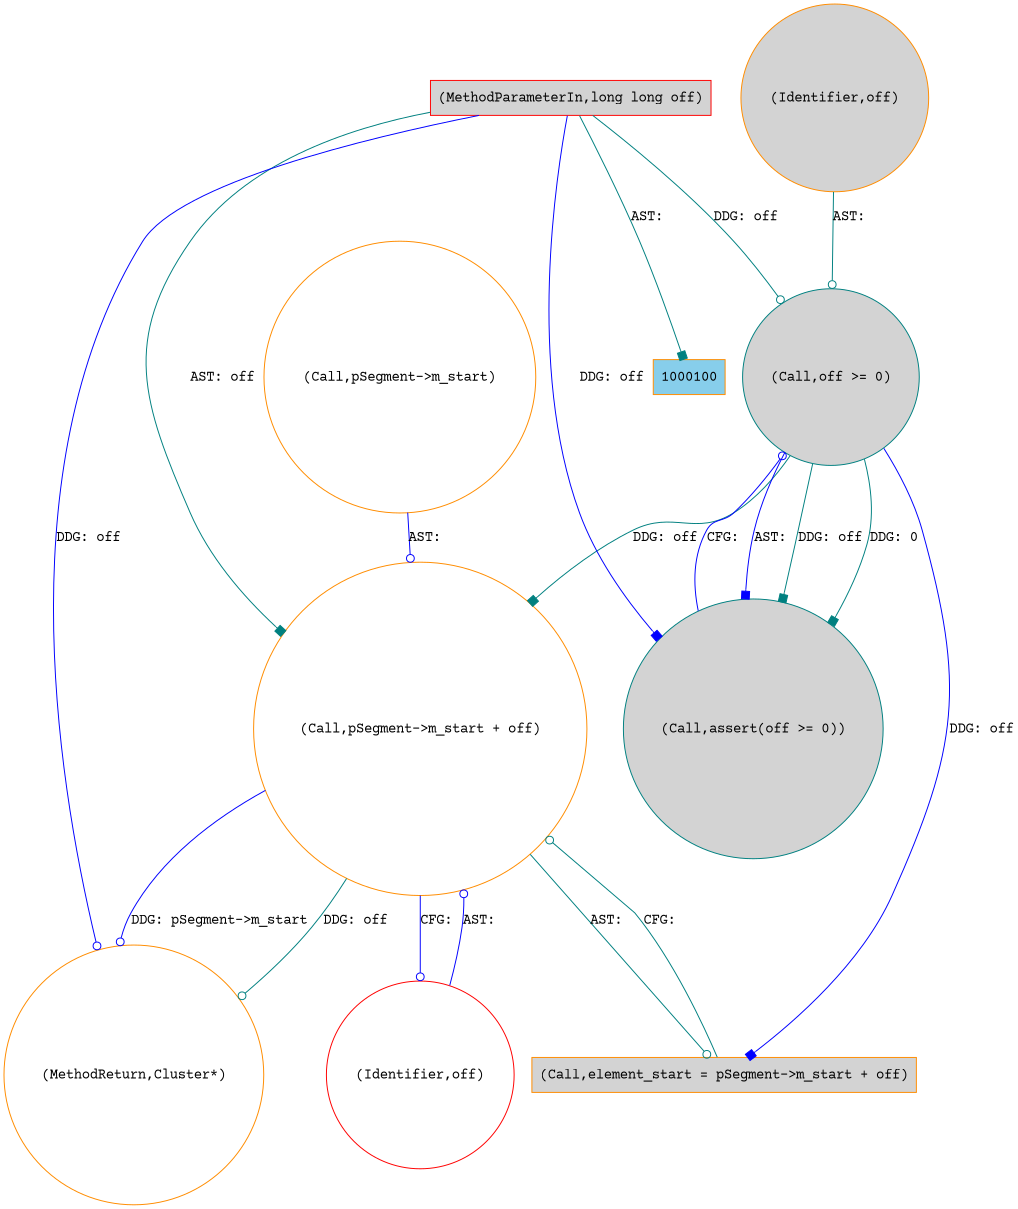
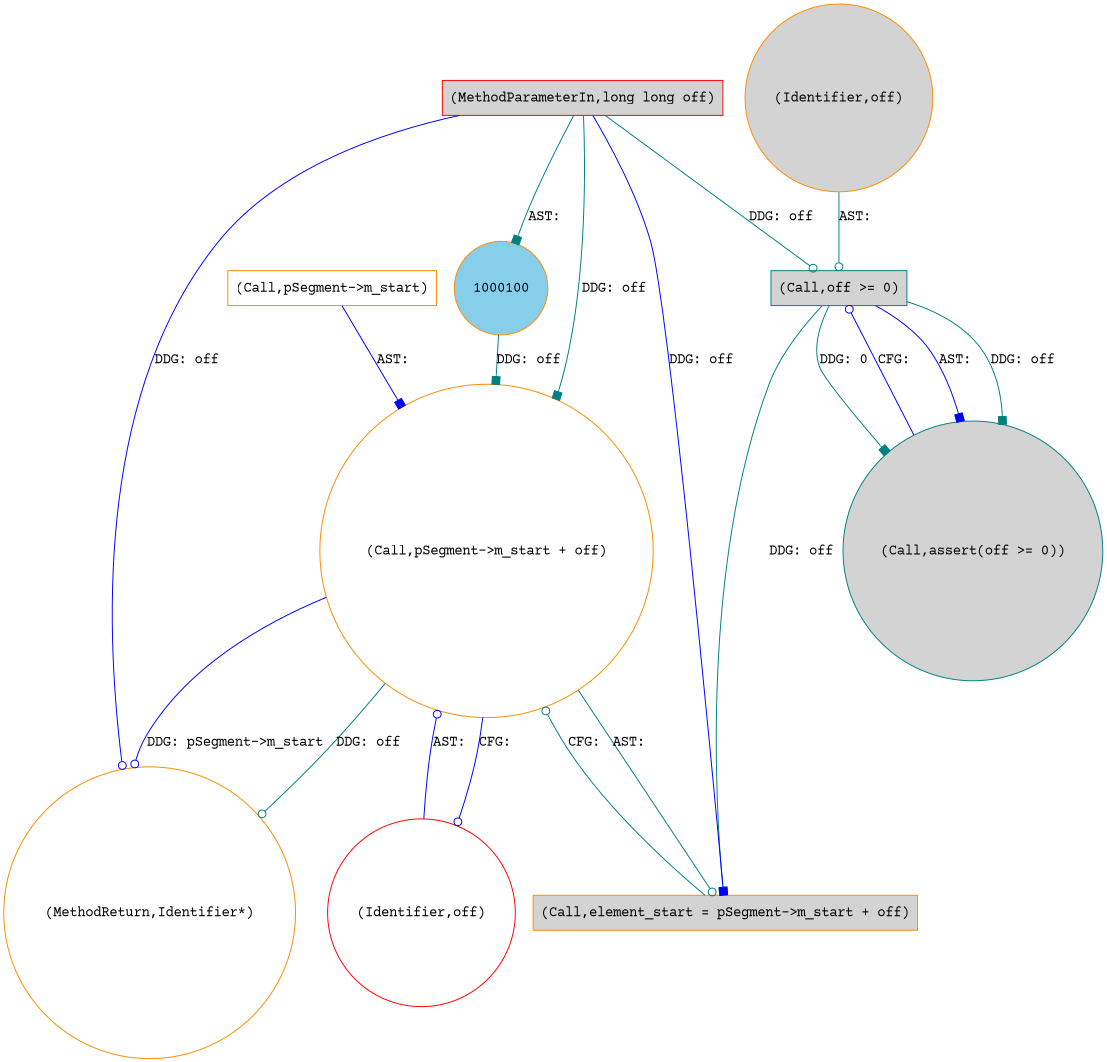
edge "(MethodParameterIn,long long off)" -> "(Call,pSegment->m_start + off)": label "AST: off" -> "DDG: off"
node "(Call,pSegment->m_start)": shape circle -> box
node "1000100": shape box -> circle
node "(Call,off >= 0)": shape circle -> box
edge "(MethodParameterIn,long long off)" -> "(Call,assert(off >= 0))": now "(MethodParameterIn,long long off)" -> "(Call,element_start = pSegment->m_start + off)"
edge "(Call,off >= 0)" -> "(Call,pSegment->m_start + off)": now "1000100" -> "(Call,pSegment->m_start + off)"
edge "(Call,pSegment->m_start)" -> "(Call,pSegment->m_start + off)": arrowhead odot -> box
edge "(Call,off >= 0)" -> "(Call,element_start = pSegment->m_start + off)": color blue -> teal
node "(MethodReturn,Cluster*)": label "(MethodReturn,Cluster*)" -> "(MethodReturn,Identifier*)"
